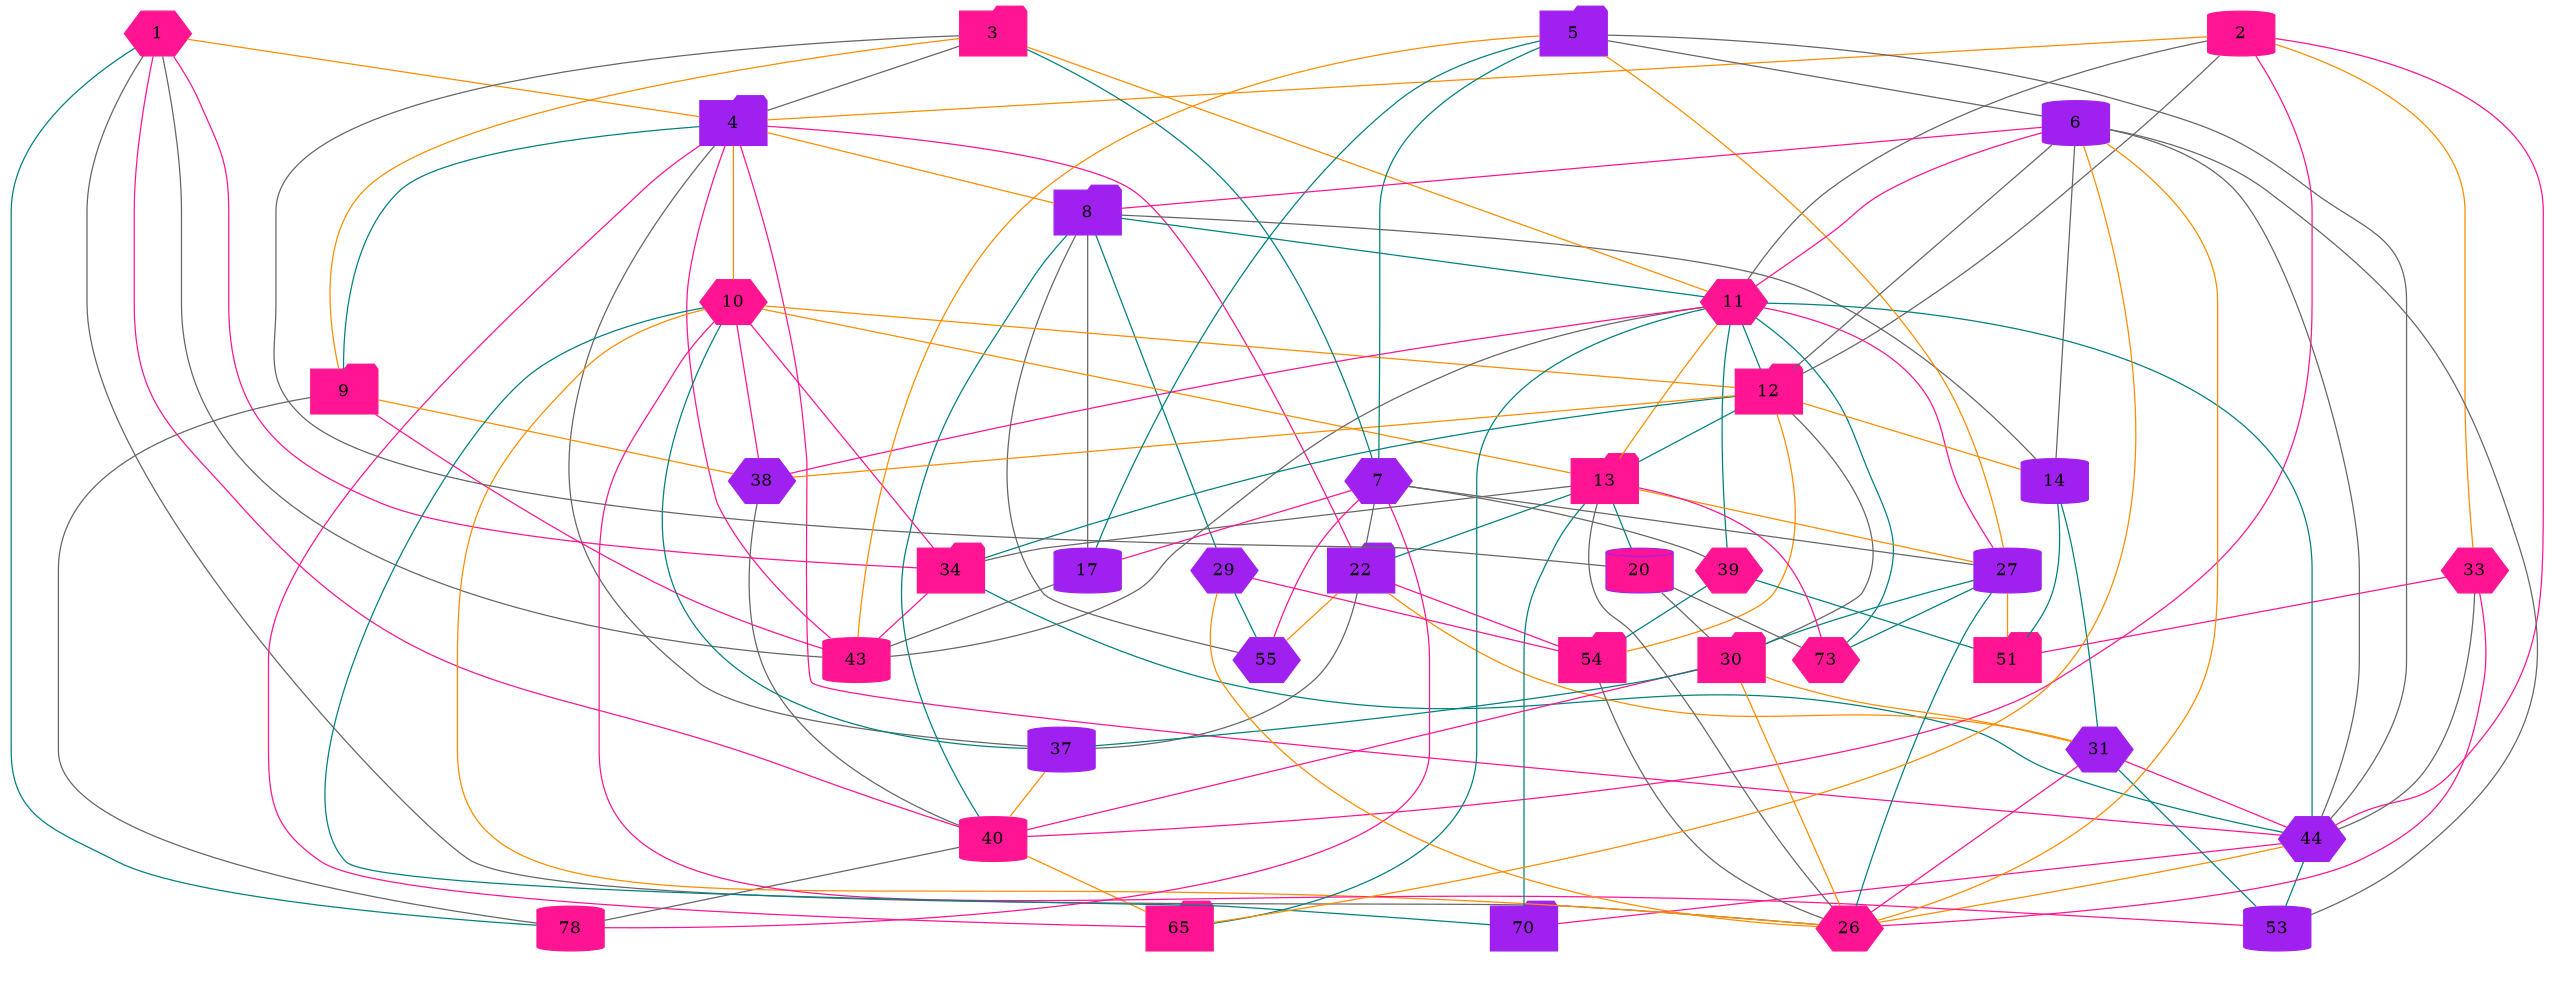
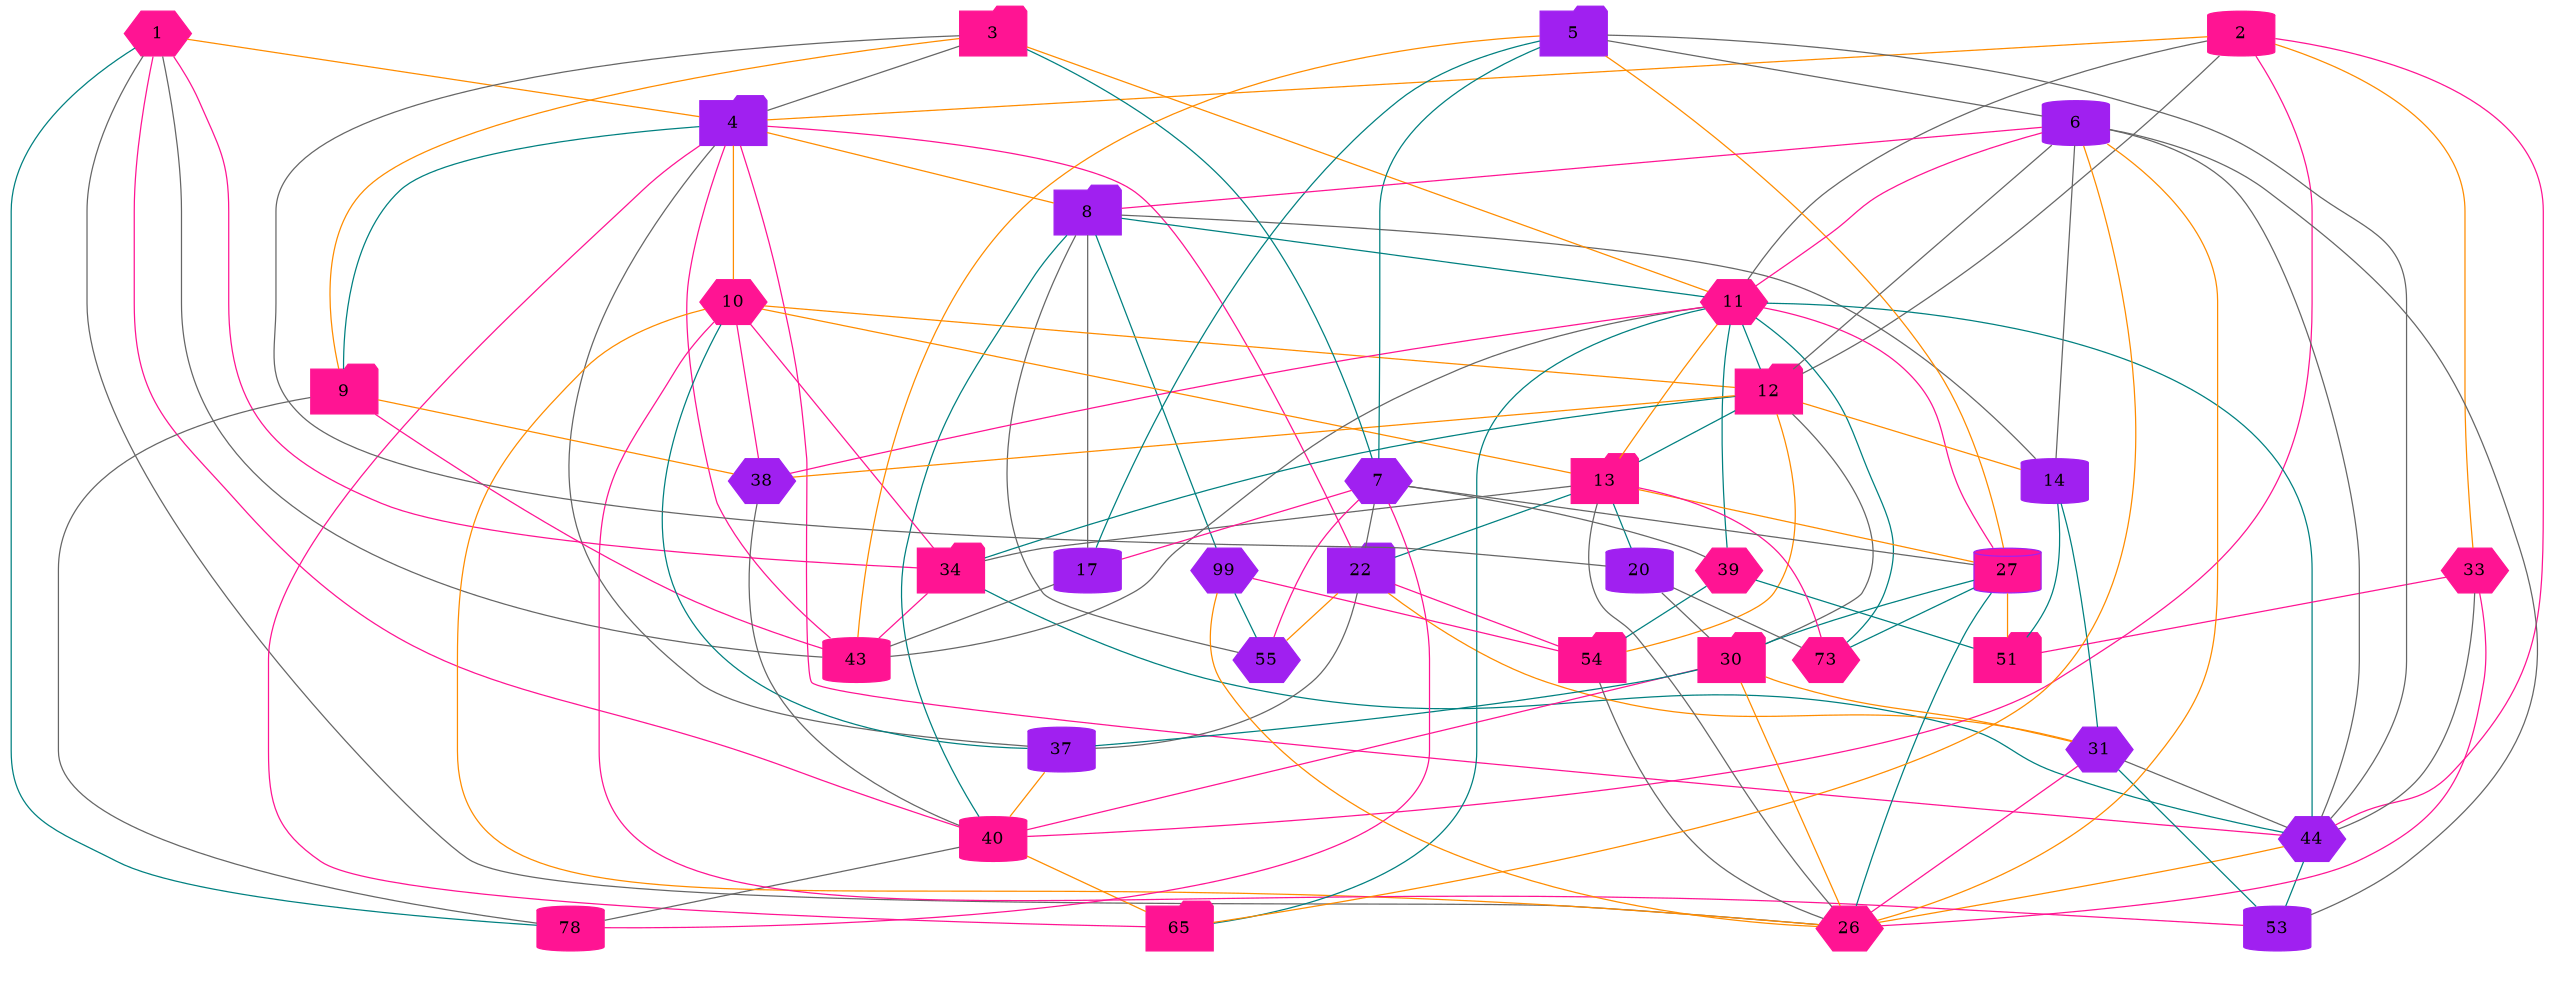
node "29": label "29" -> "99"
node "20": fillcolor deeppink -> purple
node "27": fillcolor purple -> deeppink
edge "31" -- "44": color deeppink -> gray40
node "70": removed
